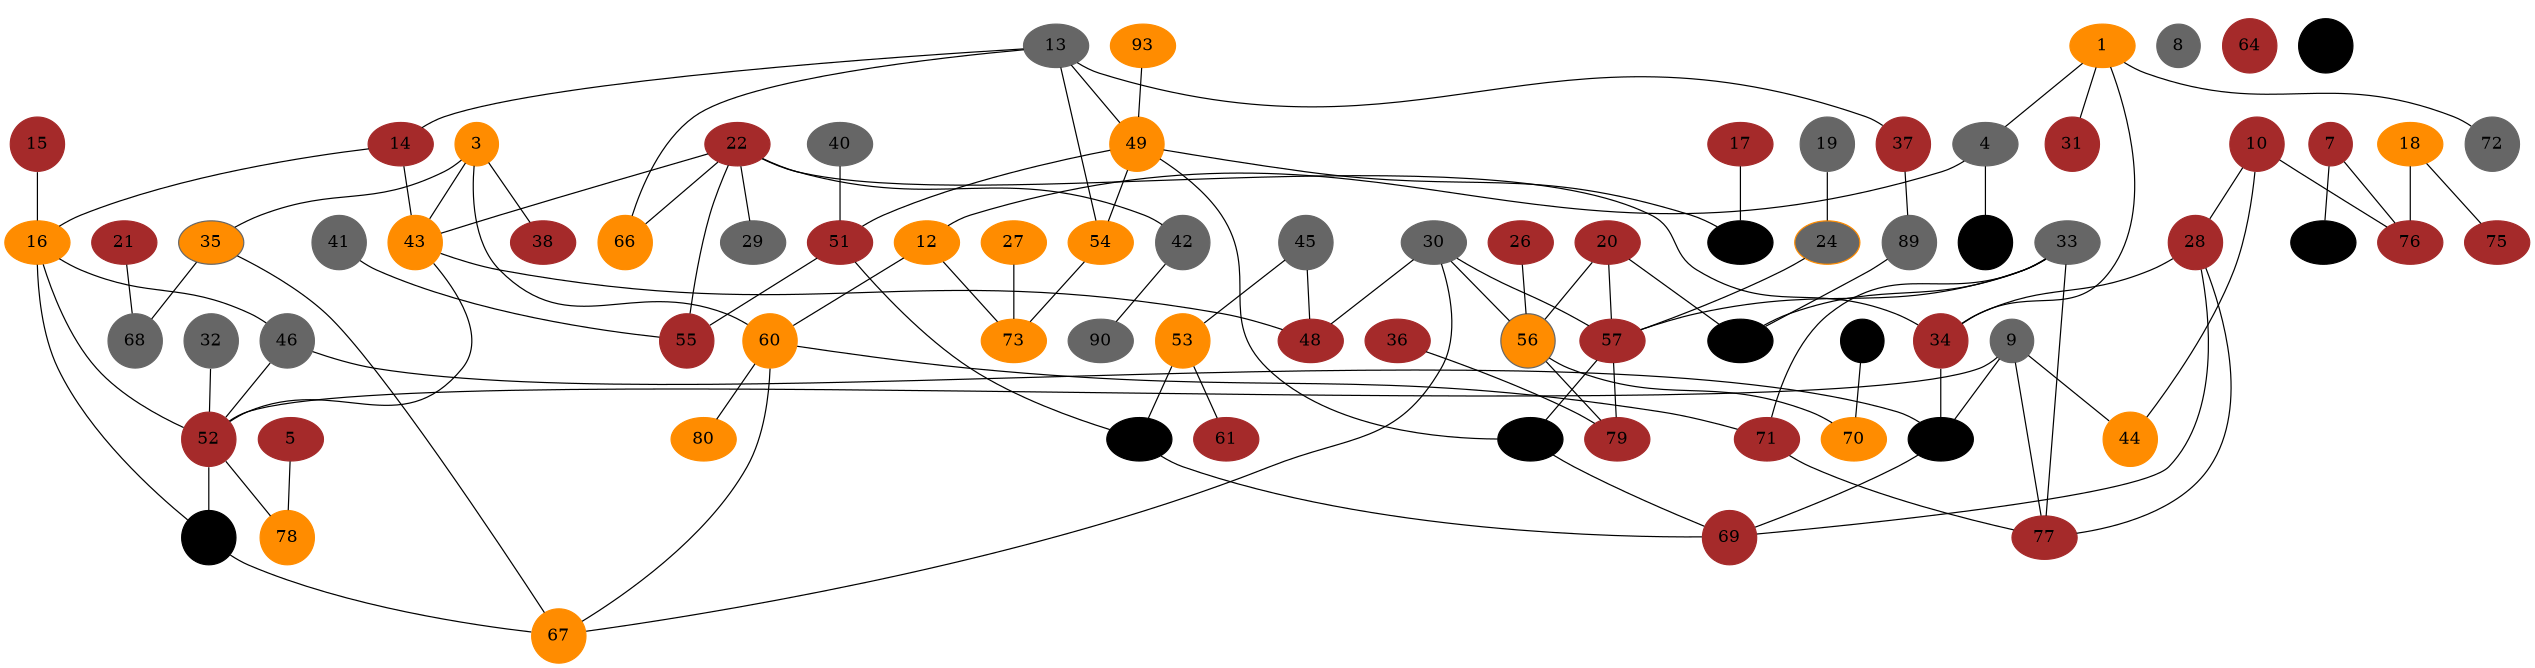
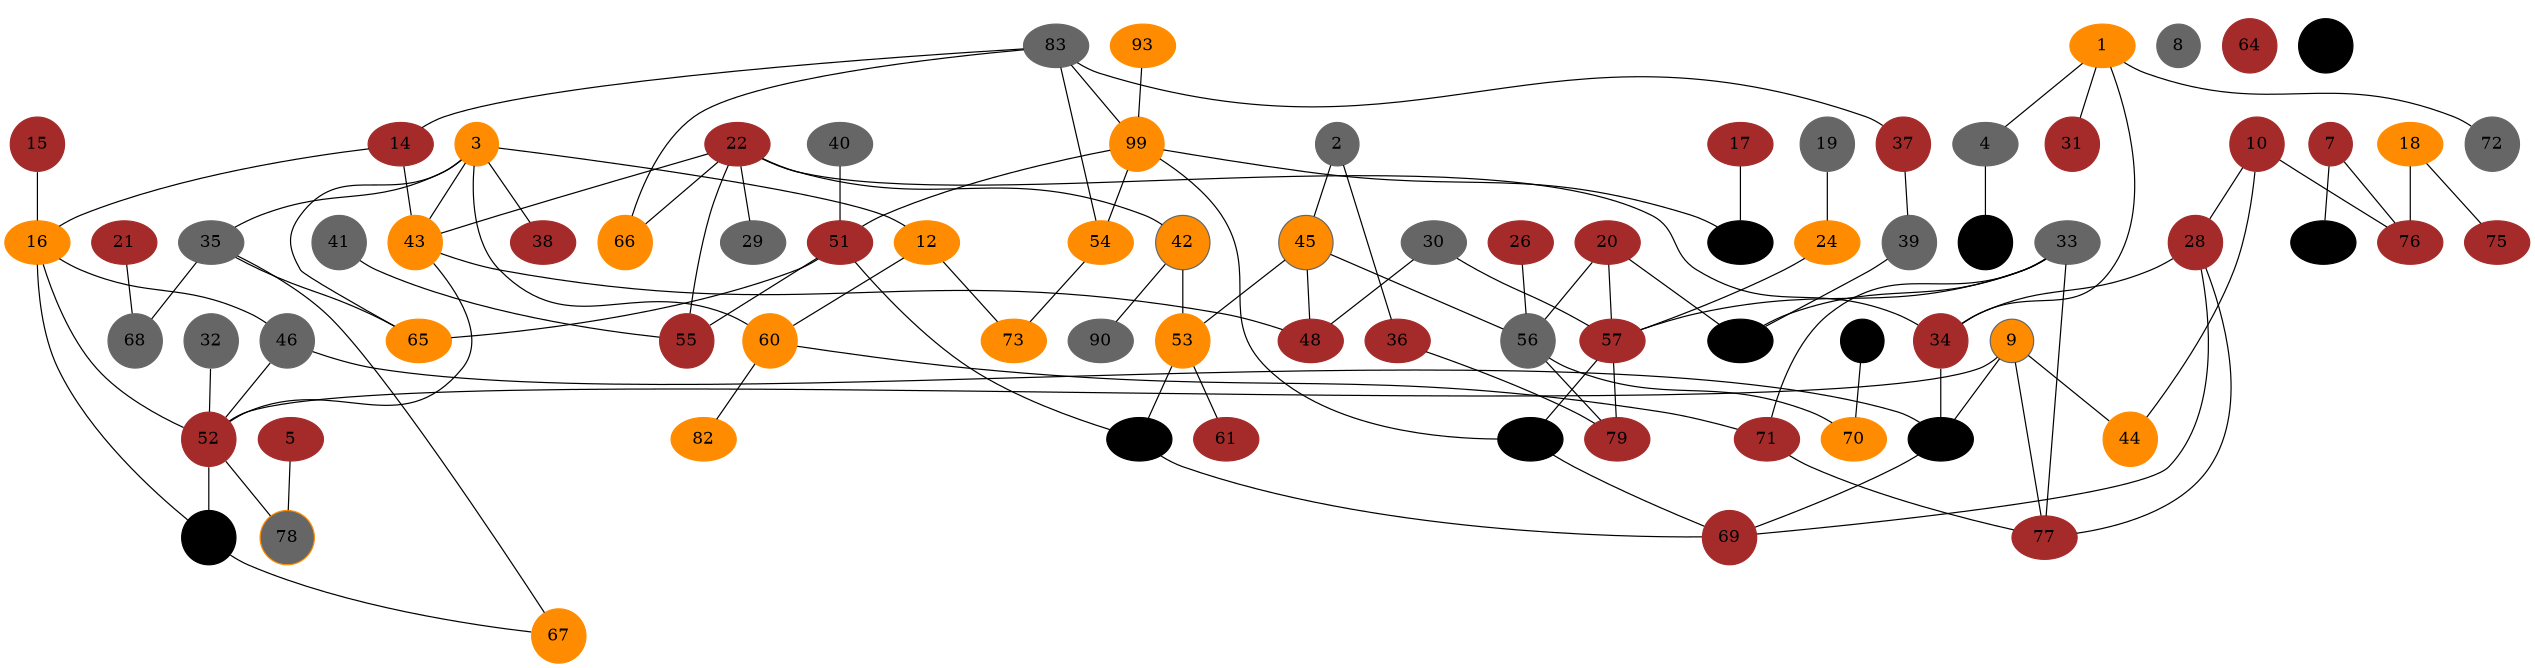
node "13": label "13" -> "83"
node "49": label "49" -> "99"
node "2": added
edge "4" -- "12": now "3" -- "12"
node "35": fillcolor darkorange -> gray40
node "27": removed
node "42": fillcolor gray40 -> darkorange
node "45": fillcolor gray40 -> darkorange
node "24": fillcolor gray40 -> darkorange
node "89": label "89" -> "39"
edge "30" -- "56": now "45" -- "56"
edge "42" -- "53": added
node "65": added
node "56": fillcolor darkorange -> gray40
node "9": fillcolor gray40 -> darkorange
node "80": label "80" -> "82"
edge "60" -- "67": removed
edge "30" -- "67": removed
node "78": fillcolor darkorange -> gray40
